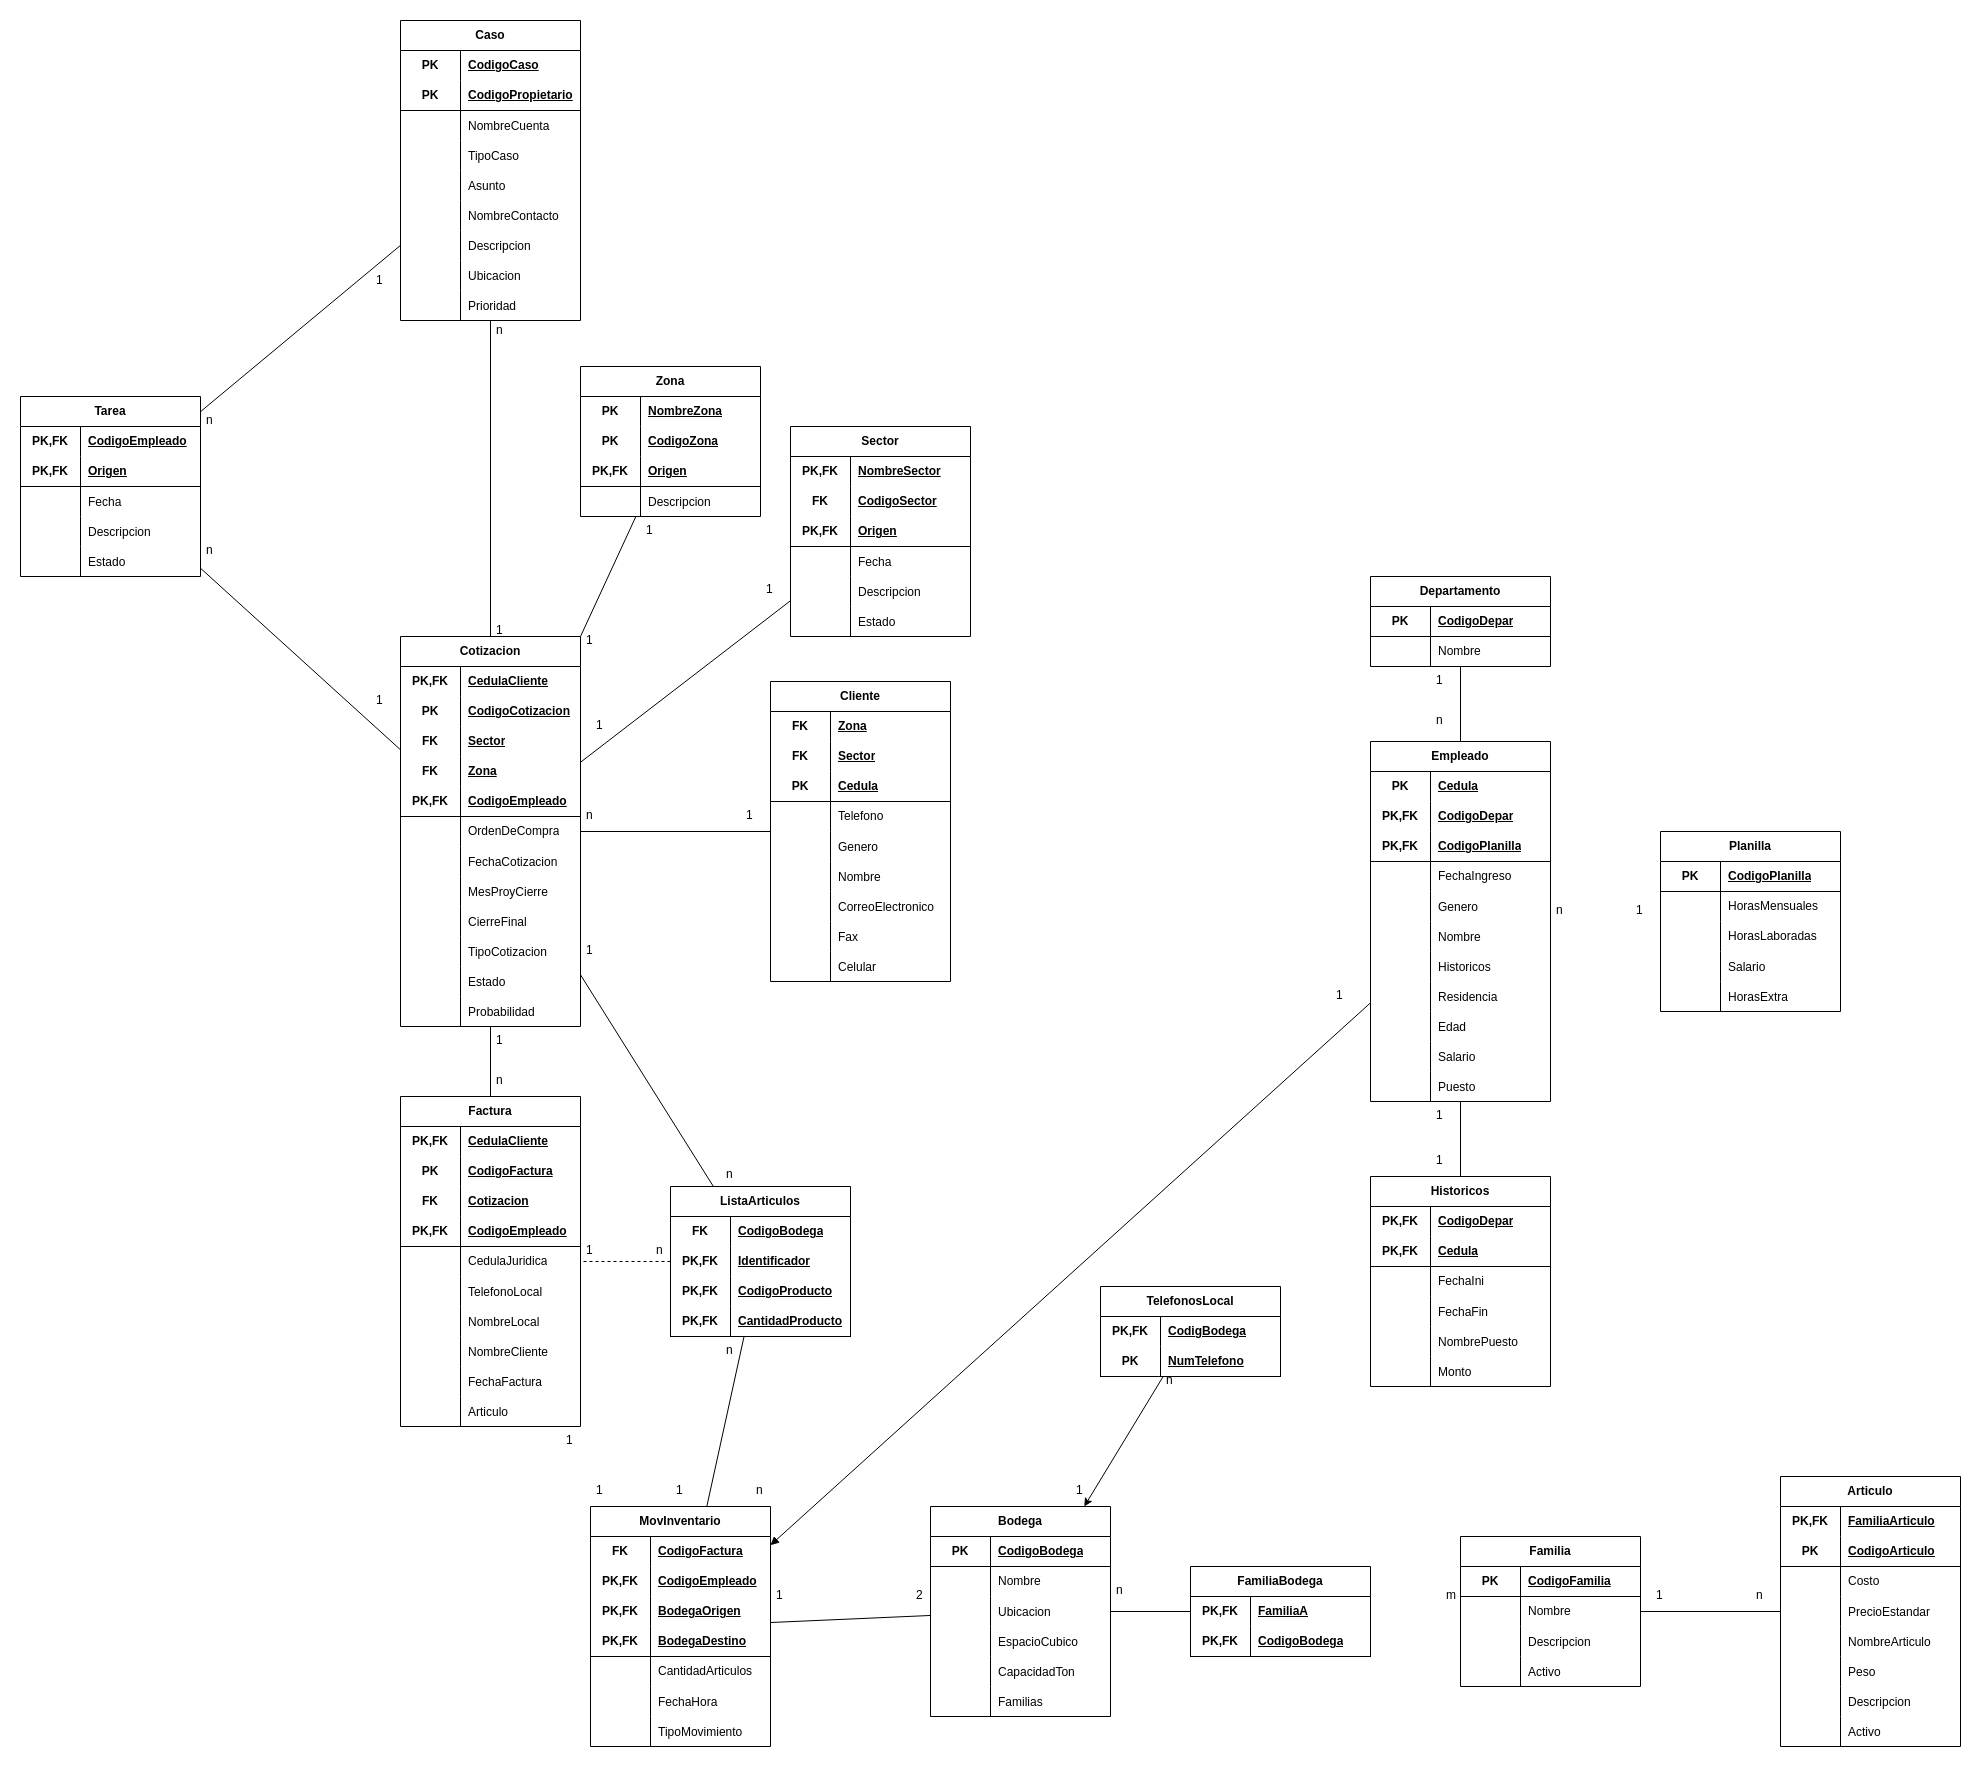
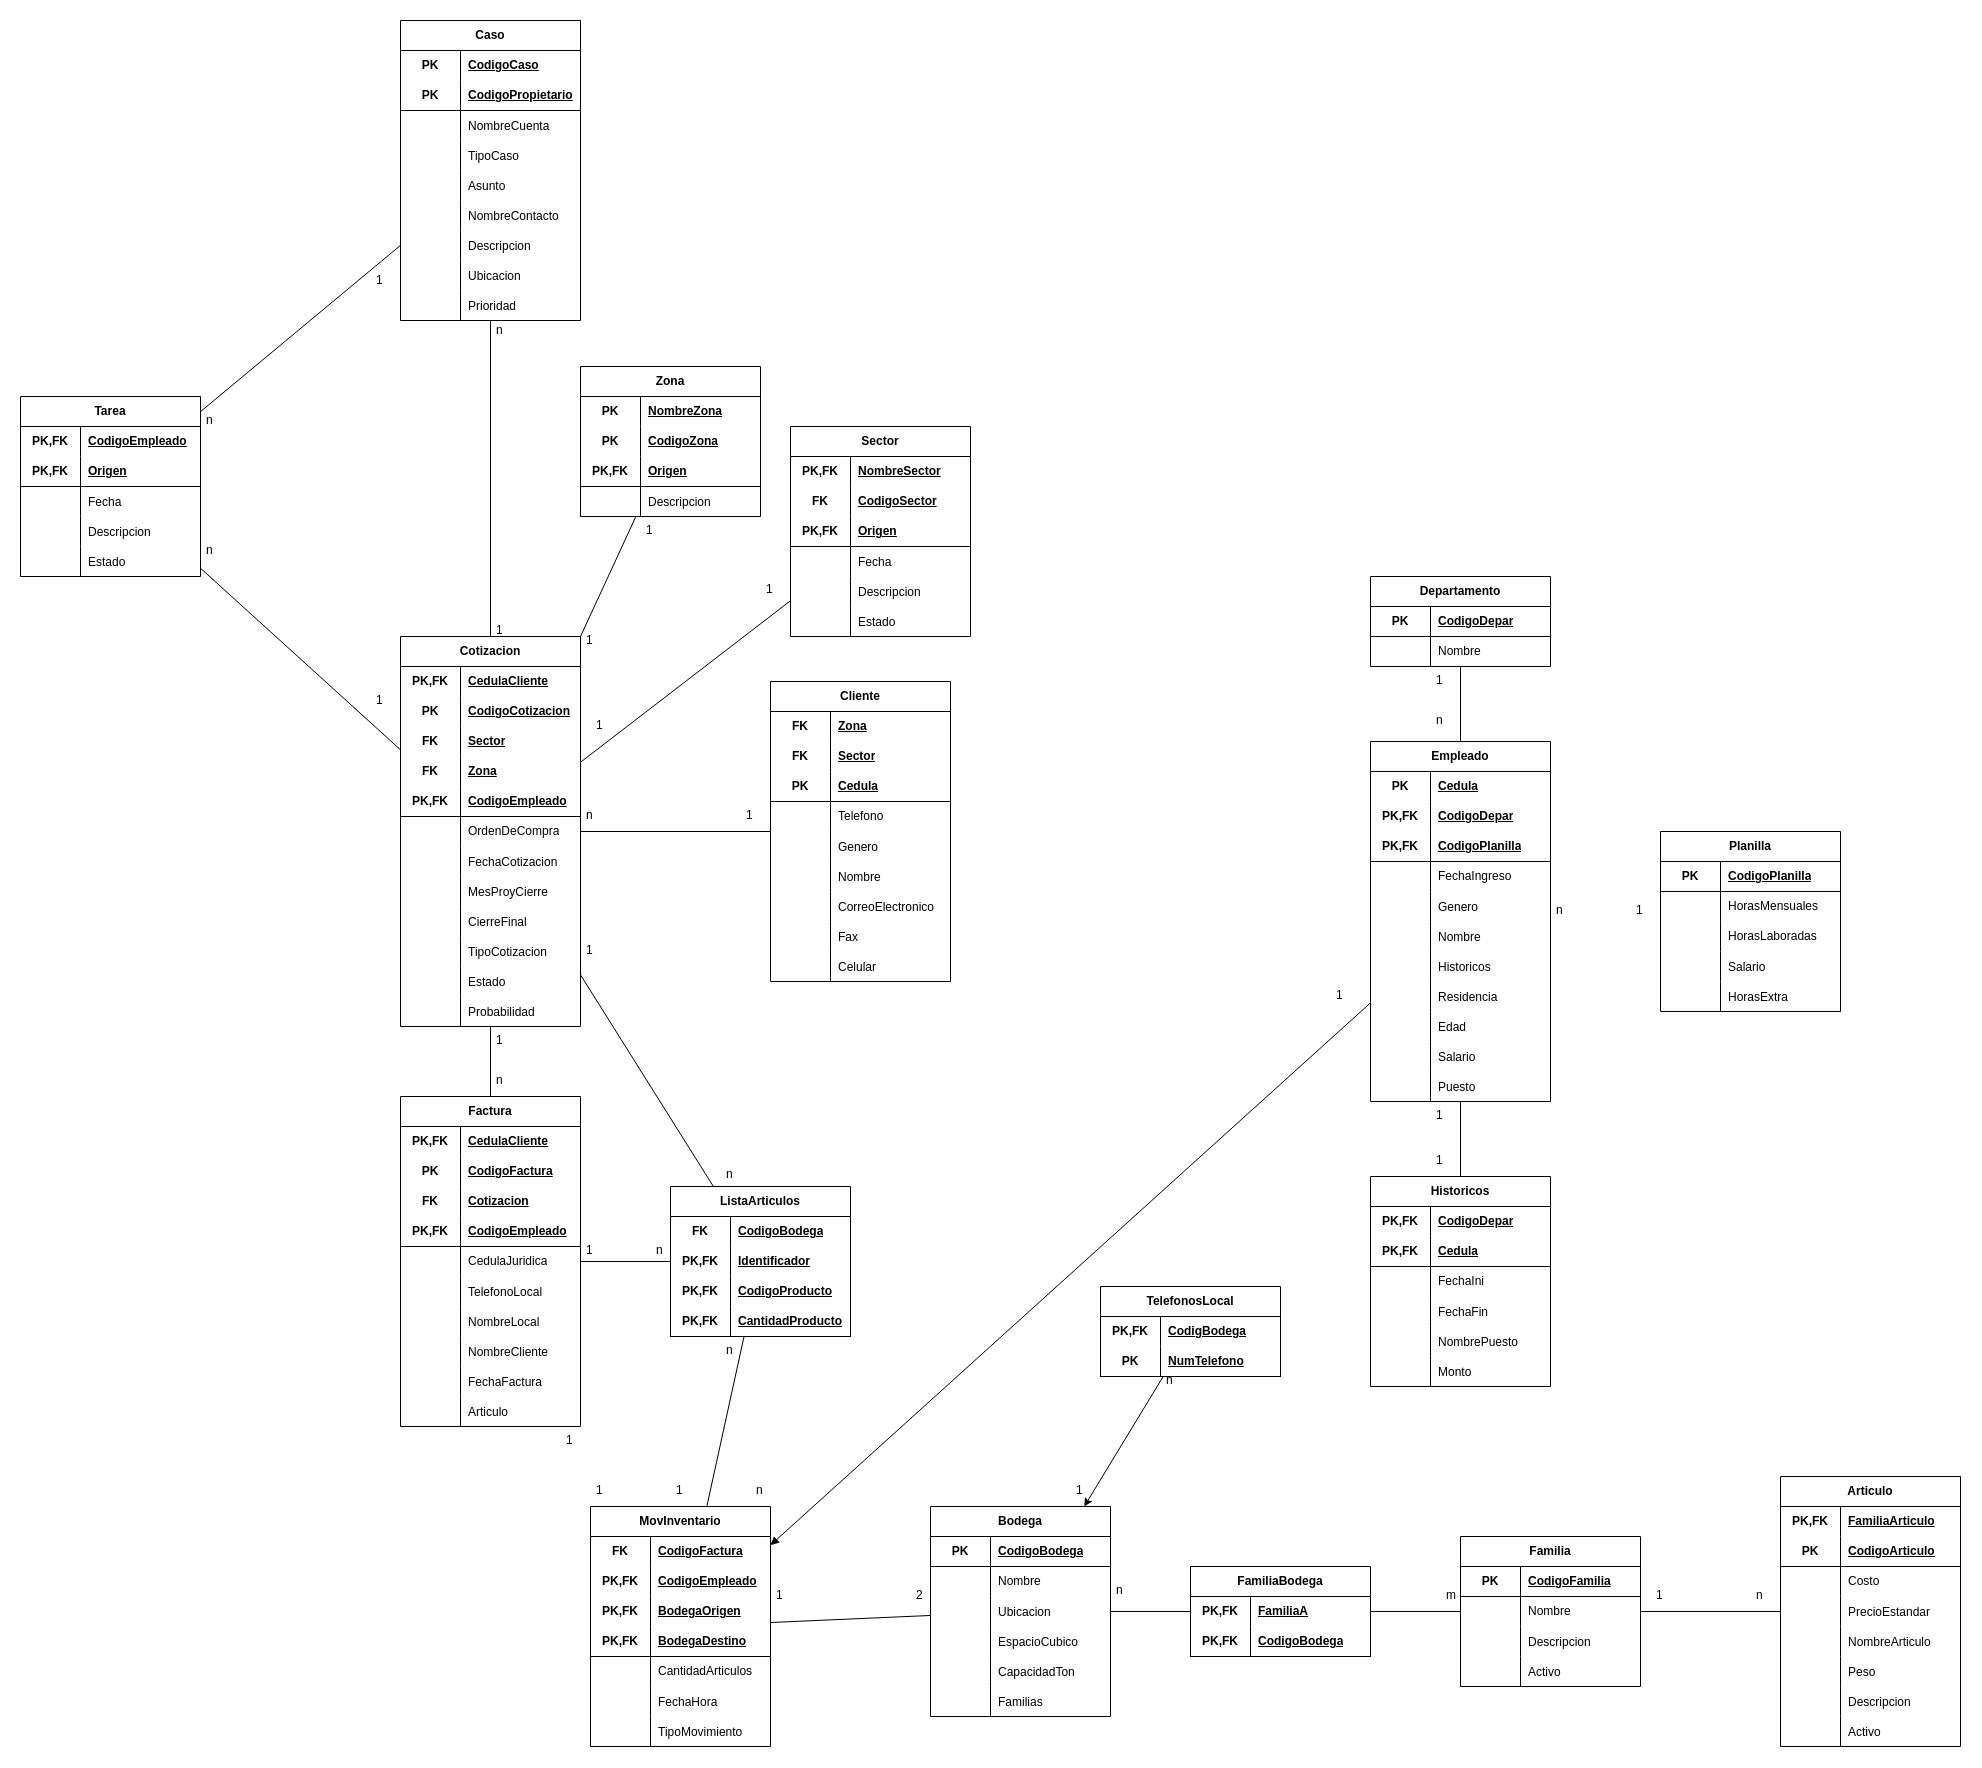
edge "Factura" -- "ListaArticulos": style dashed -> solid
edge "FamiliaBodega" -- "Familia": added
